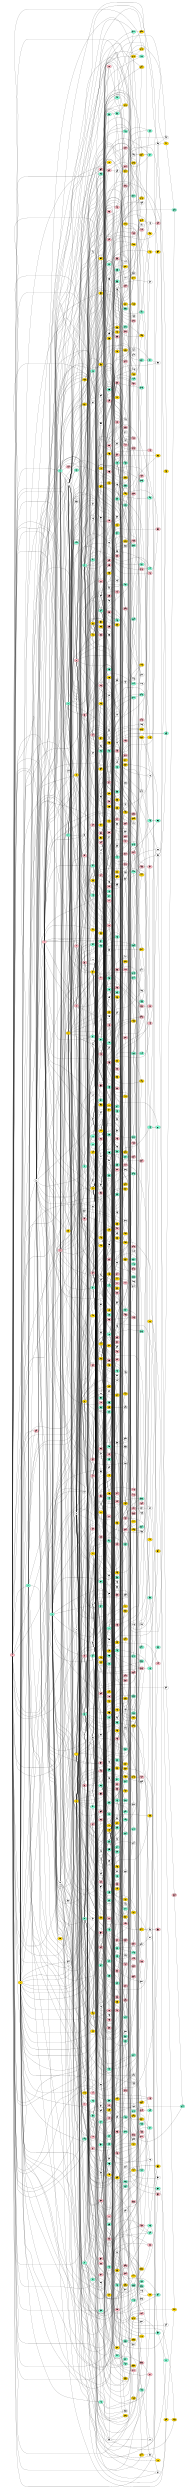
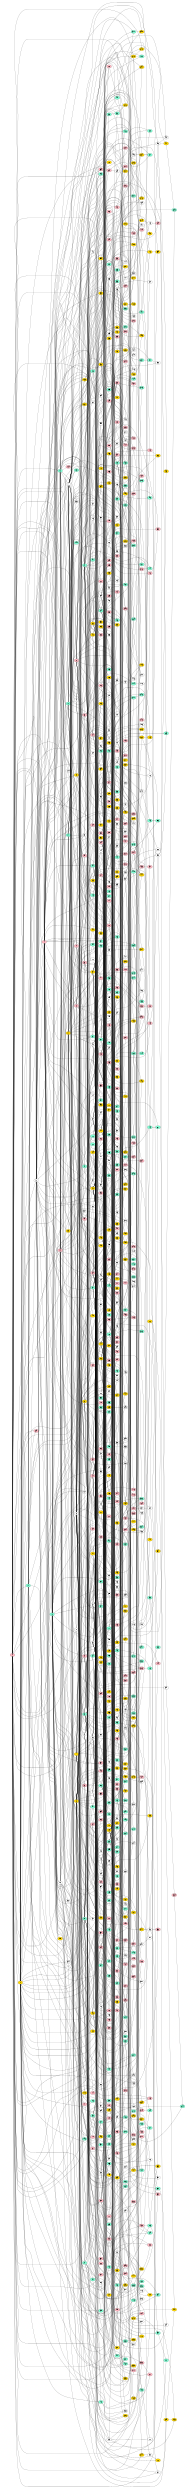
node "93": added
